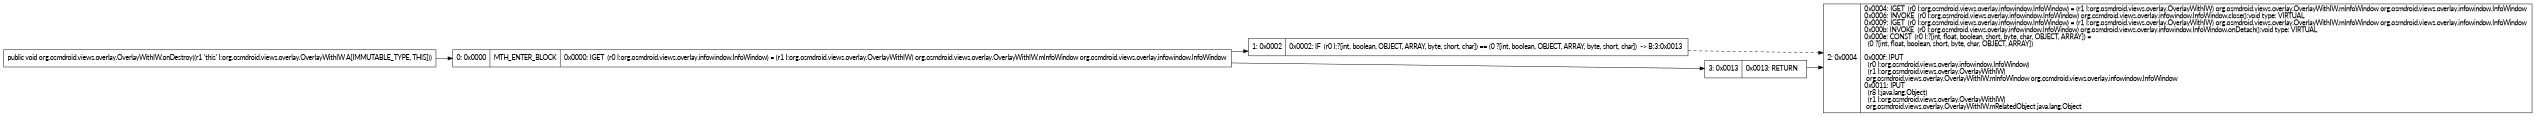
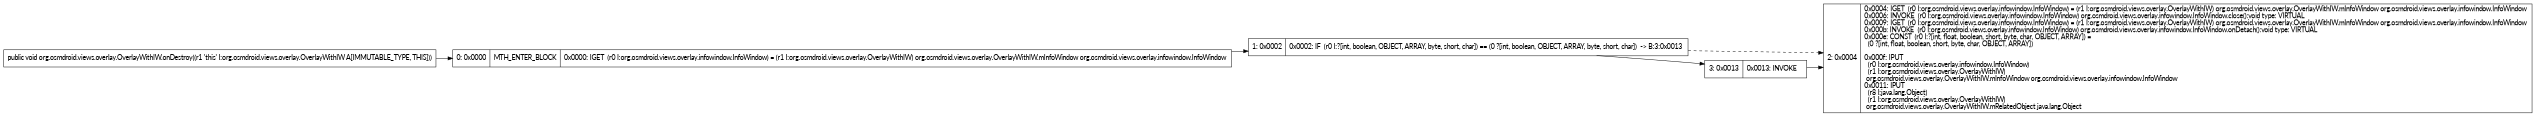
edge "0: 0x0000" -> "3: 0x0013": now "1: 0x0002" -> "3: 0x0013"
node "3: 0x0013": text "0x0013: RETURN" -> "0x0013: INVOKE"
